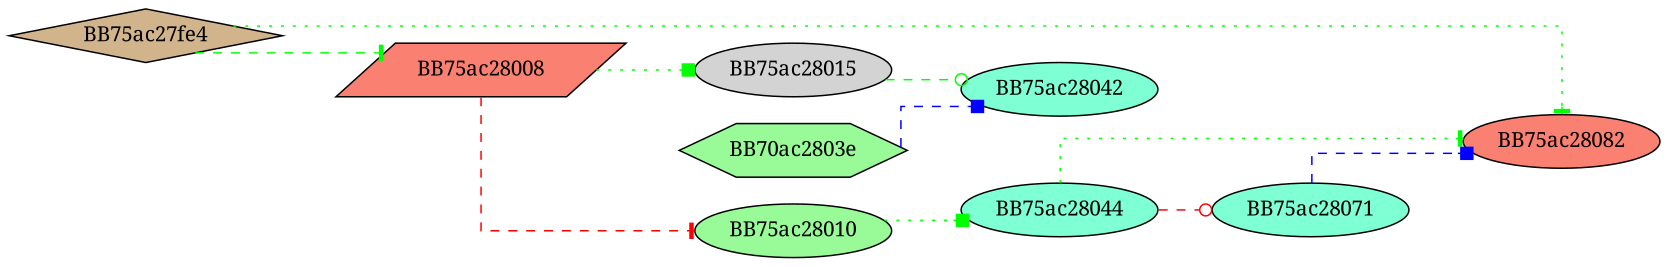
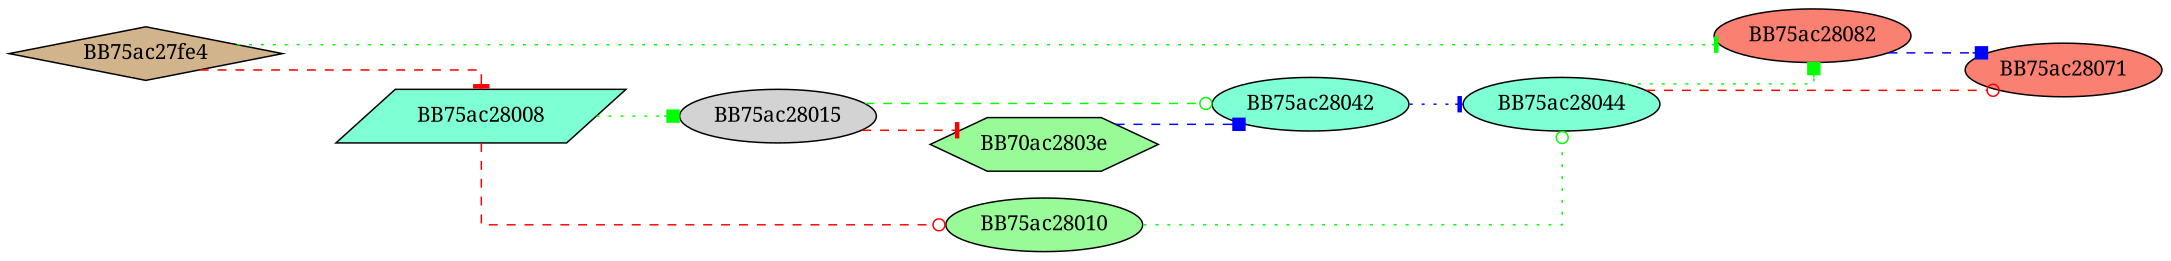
edge "BB75ac27fe4" -> "BB75ac28008": color green -> red
node "BB75ac28008": fillcolor salmon -> aquamarine
edge "BB75ac28042" -> "BB75ac28044": added
edge "BB75ac28015" -> "BB70ac2803e": added
edge "BB75ac28044" -> "BB75ac28082": arrowhead tee -> box
edge "BB75ac28071" -> "BB75ac28082": reversed
node "BB75ac28071": fillcolor aquamarine -> salmon
edge "BB75ac28010" -> "BB75ac28044": arrowhead box -> odot
edge "BB75ac28008" -> "BB75ac28010": arrowhead tee -> odot
